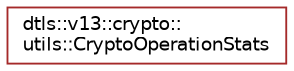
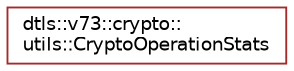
node "dtls::v13::crypto:: utils::CryptoOperationStats": label "dtls::v13::crypto:: utils::CryptoOperationStats" -> "dtls::v73::crypto:: utils::CryptoOperationStats"
